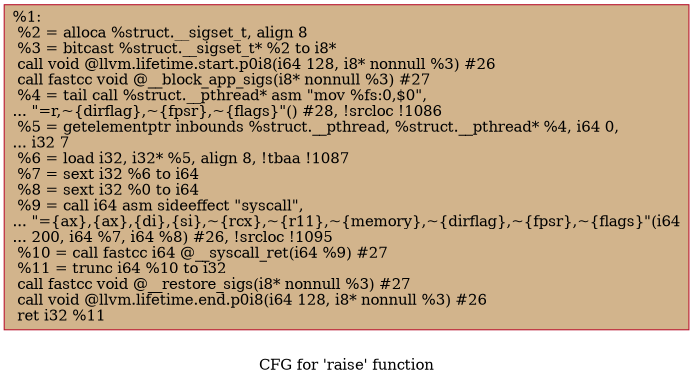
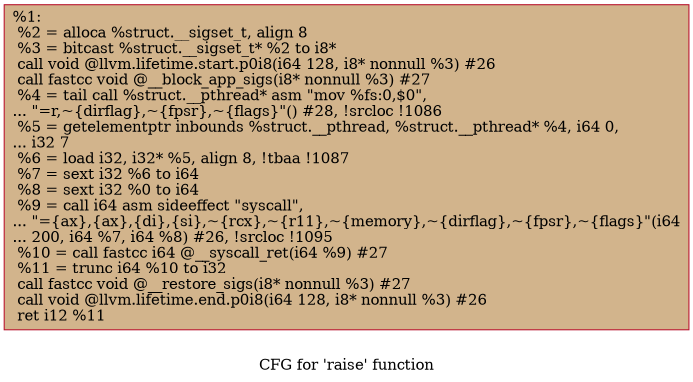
node "%1:": text "ret i32 %11" -> "ret i12 %11"
